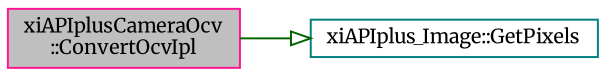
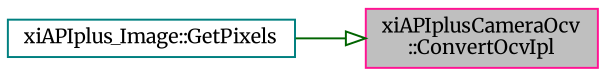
edge "xiAPIplusCameraOcv ::ConvertOcvIpl" -> "xiAPIplus_Image::GetPixels": reversed
